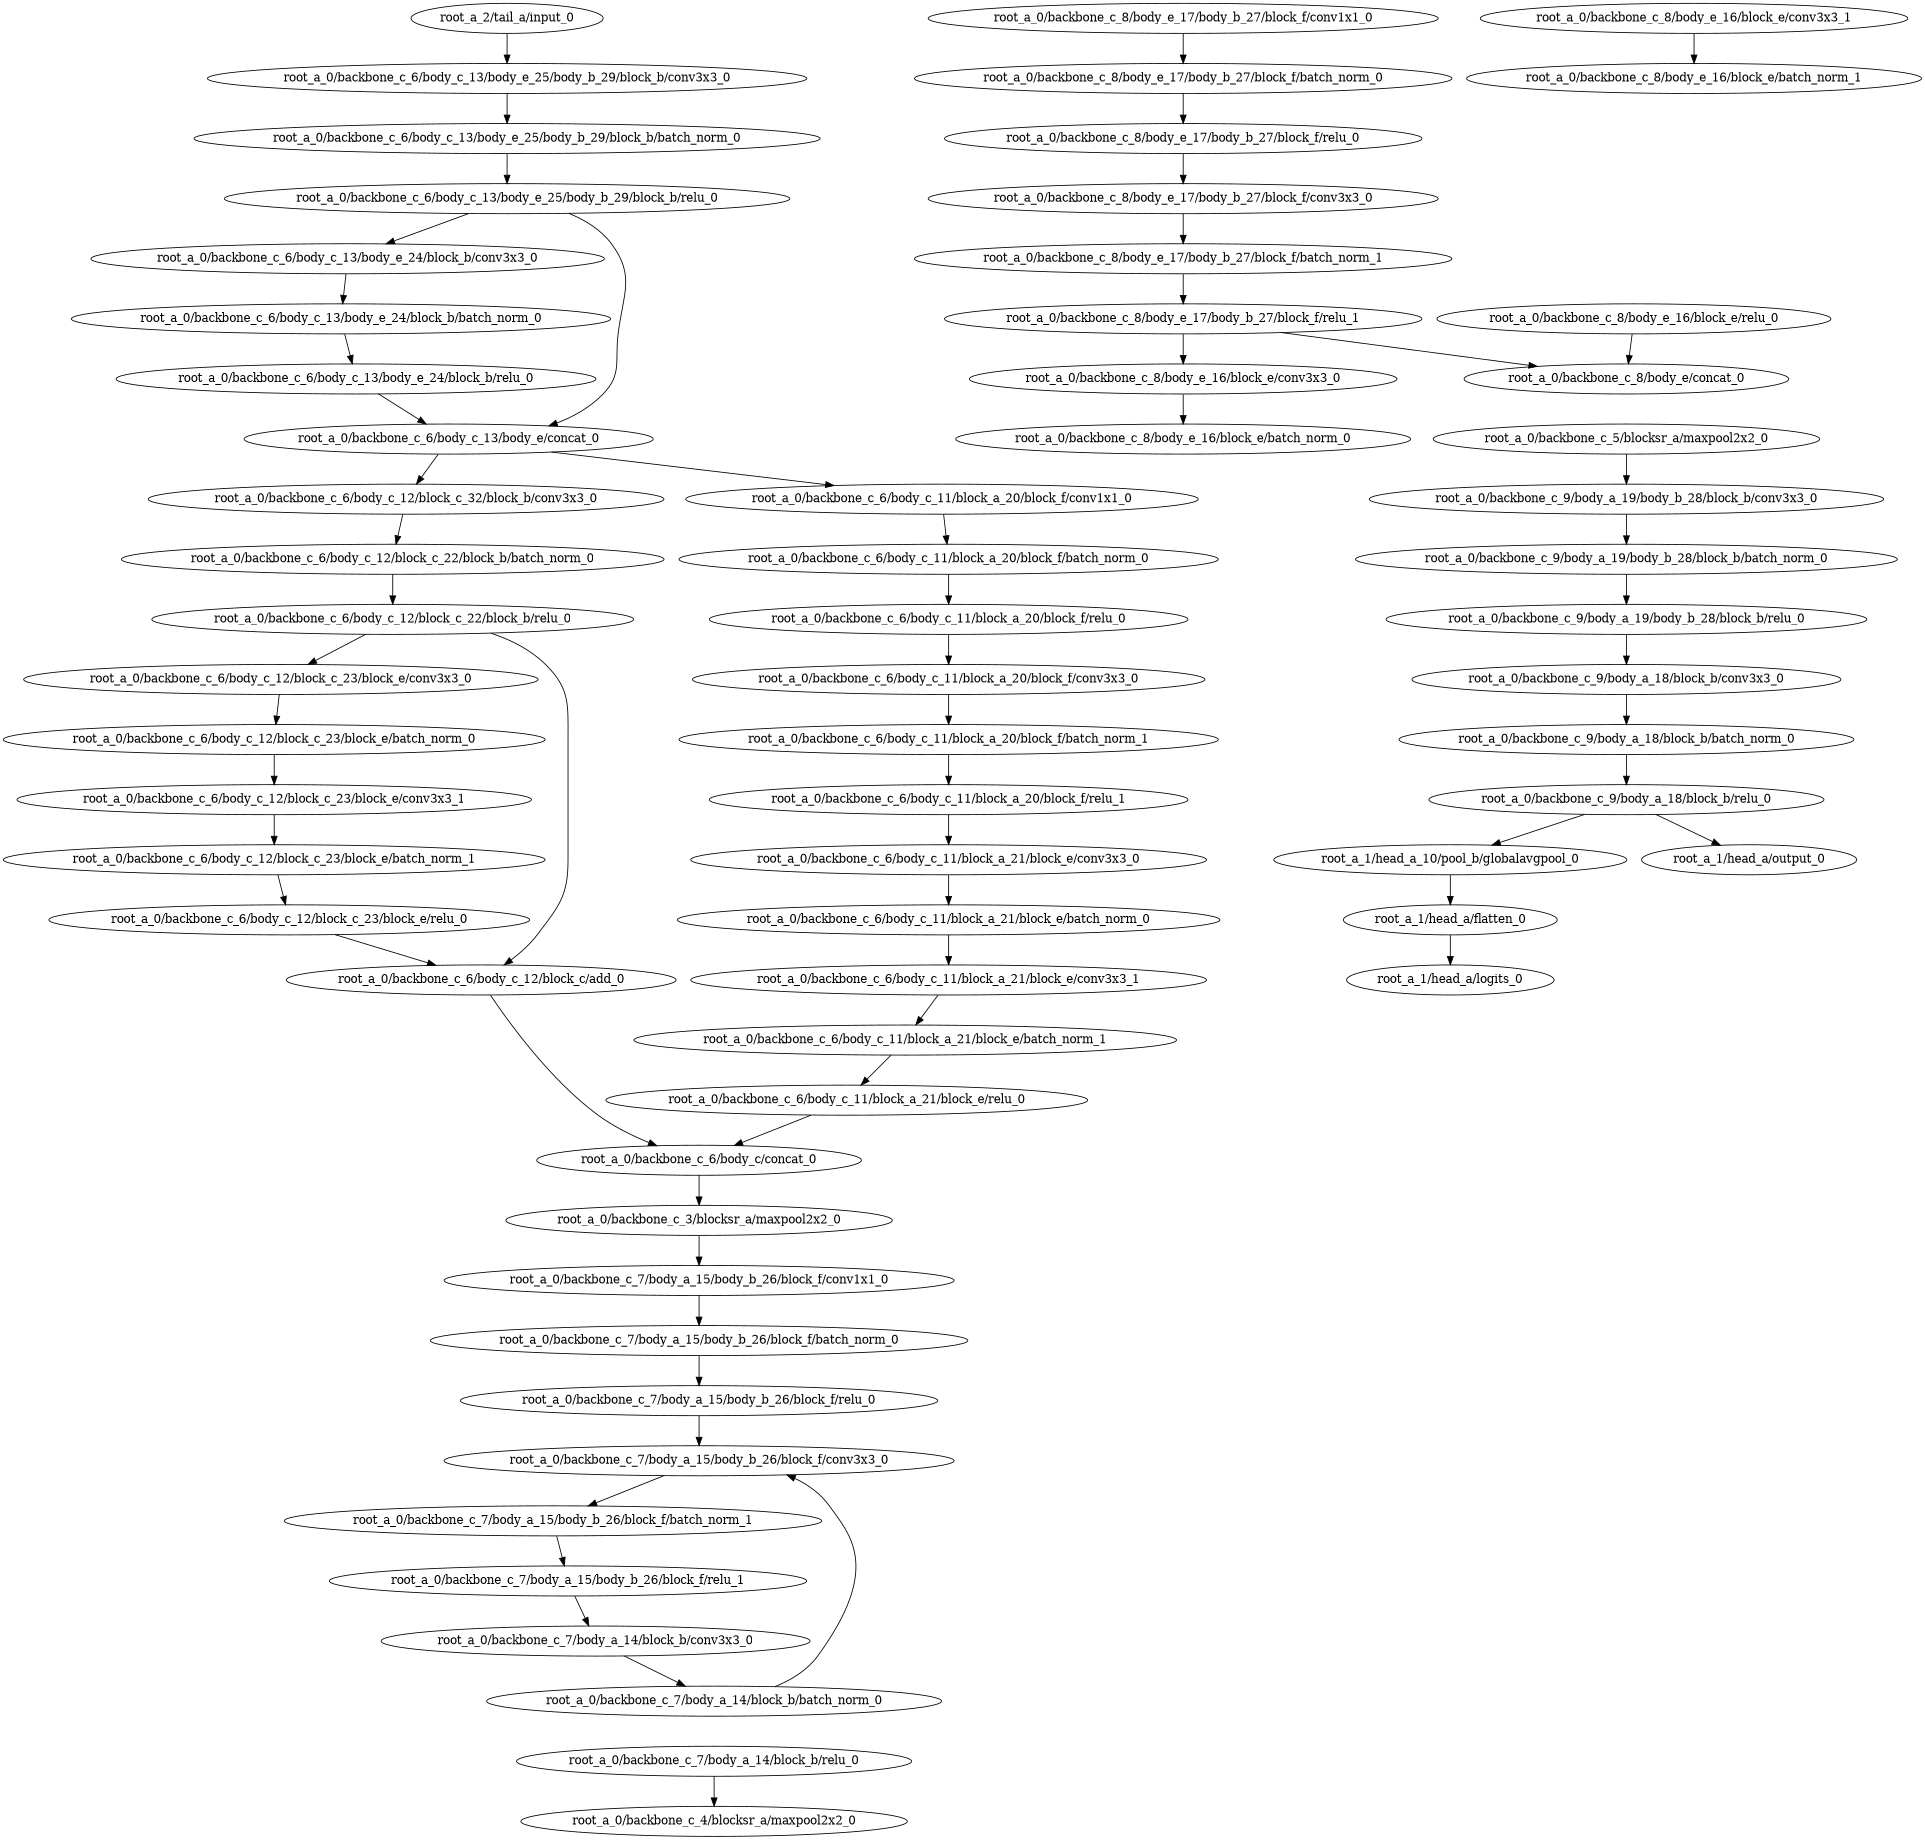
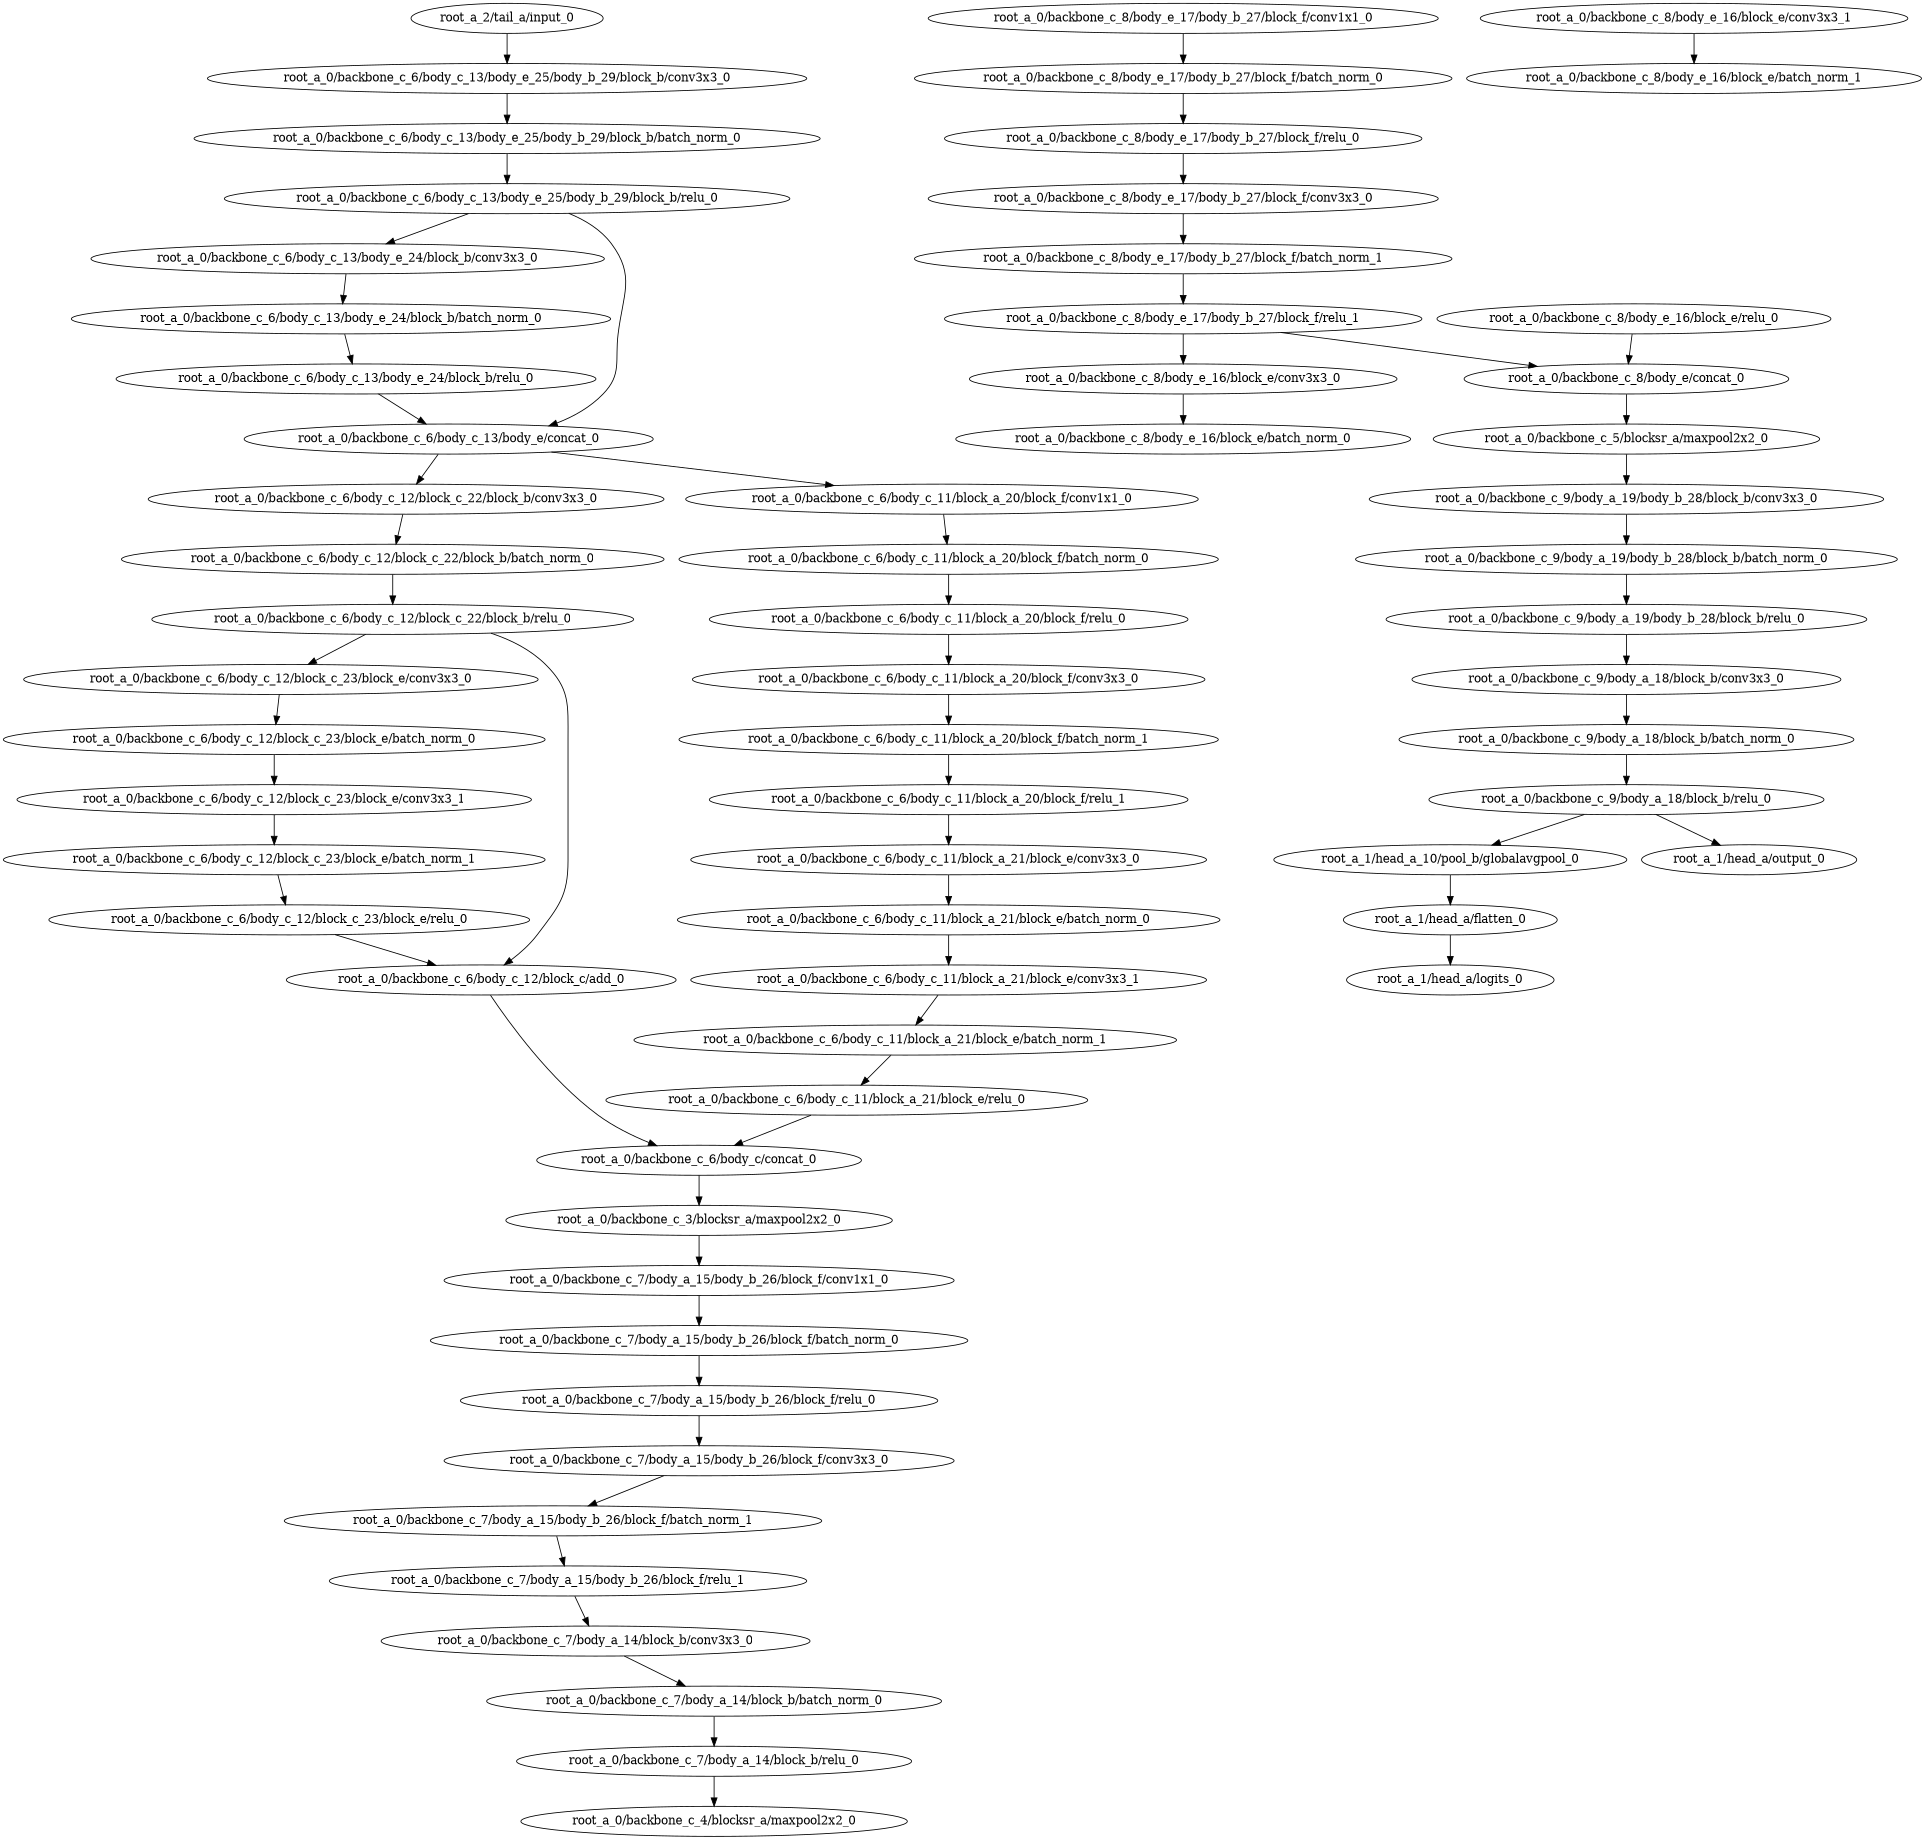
edge "root_a_0/backbone_c_8/body_e/concat_0" -> "root_a_0/backbone_c_5/blocksr_a/maxpool2x2_0": added
node "root_a_0/backbone_c_6/body_c_12/block_c_32/block_b/conv3x3_0": label "root_a_0/backbone_c_6/body_c_12/block_c_32/block_b/conv3x3_0" -> "root_a_0/backbone_c_6/body_c_12/block_c_22/block_b/conv3x3_0"
edge "root_a_0/backbone_c_7/body_a_14/block_b/batch_norm_0" -> "root_a_0/backbone_c_7/body_a_15/body_b_26/block_f/conv3x3_0": now "root_a_0/backbone_c_7/body_a_14/block_b/batch_norm_0" -> "root_a_0/backbone_c_7/body_a_14/block_b/relu_0"
